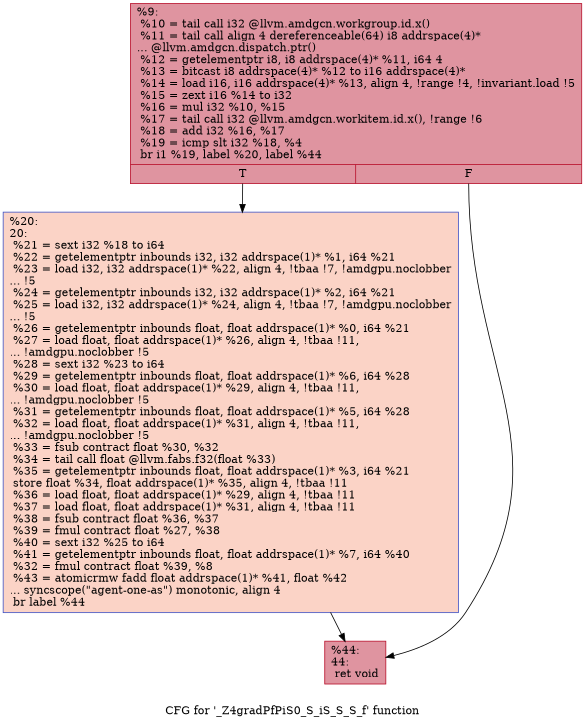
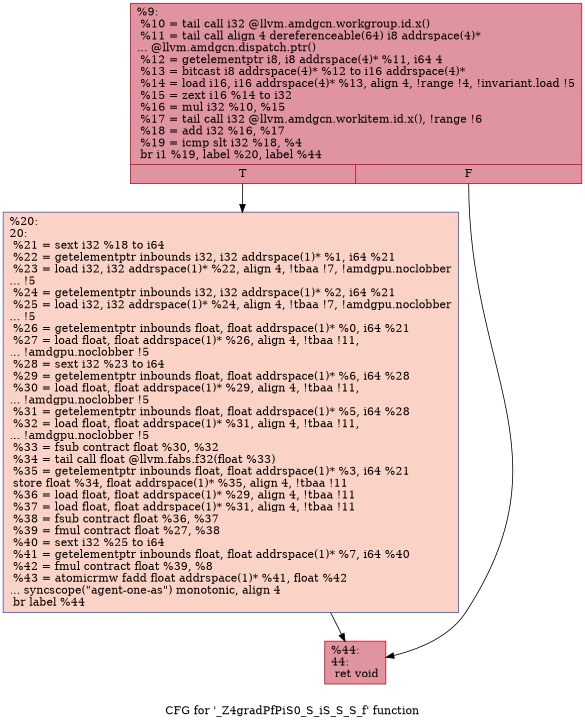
node "%20:": text "%32 = fmul contract float %39, %8" -> "%42 = fmul contract float %39, %8"
